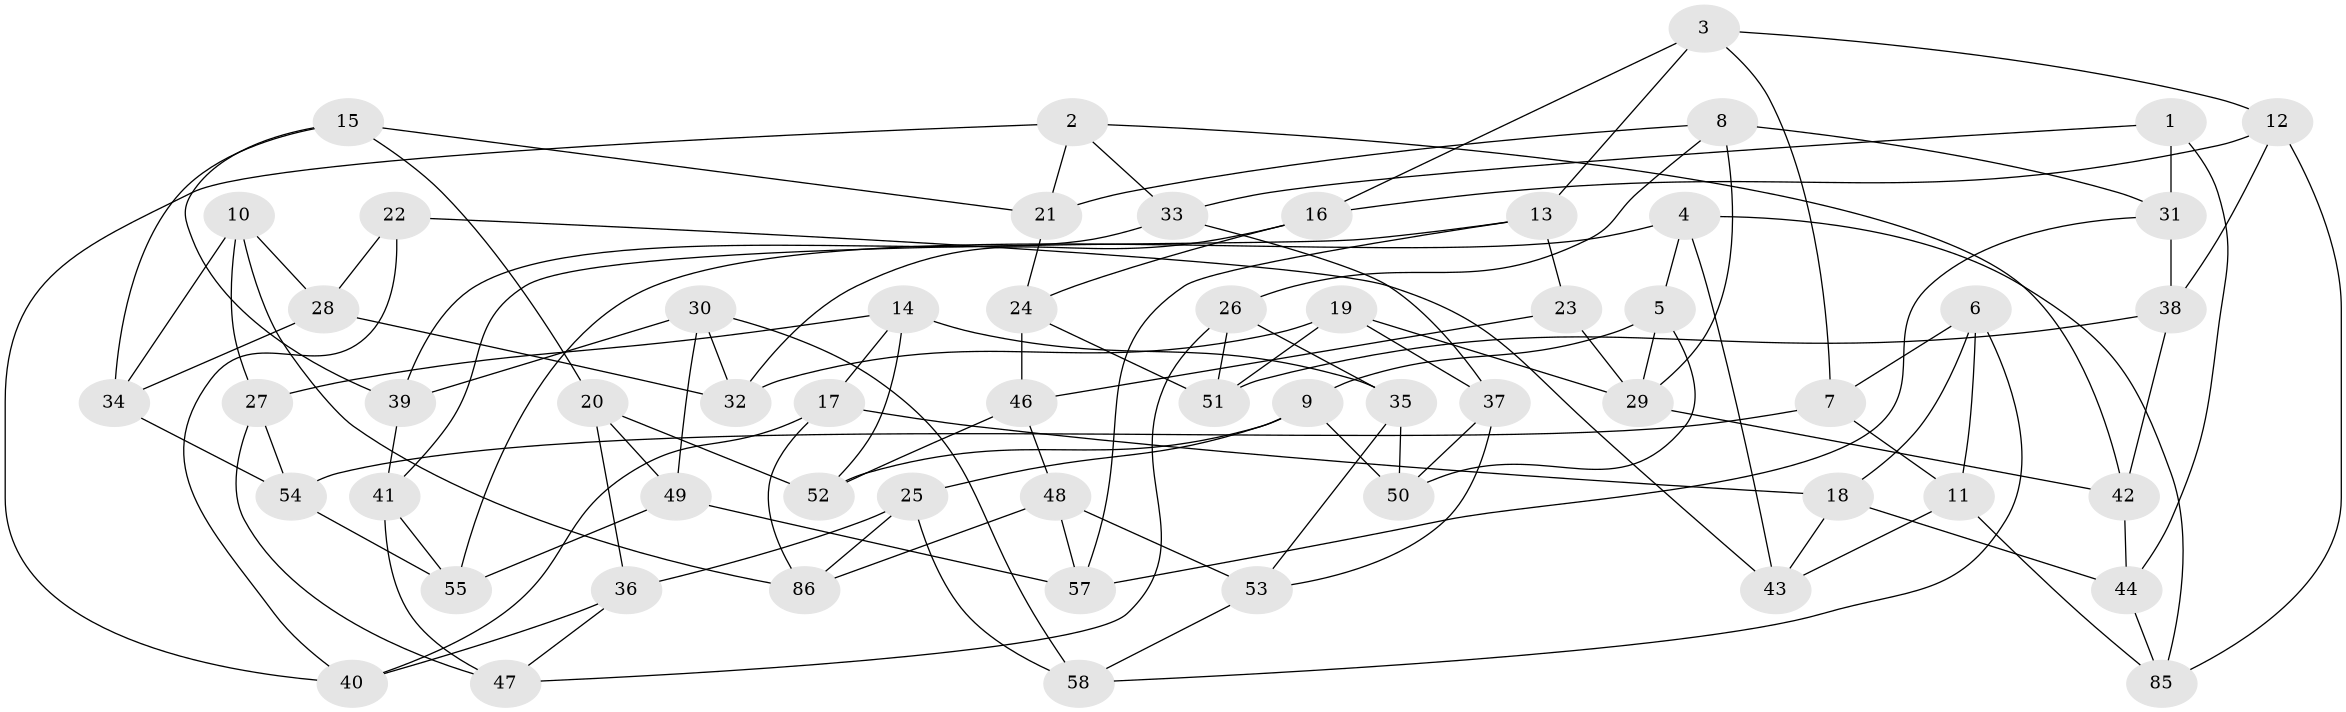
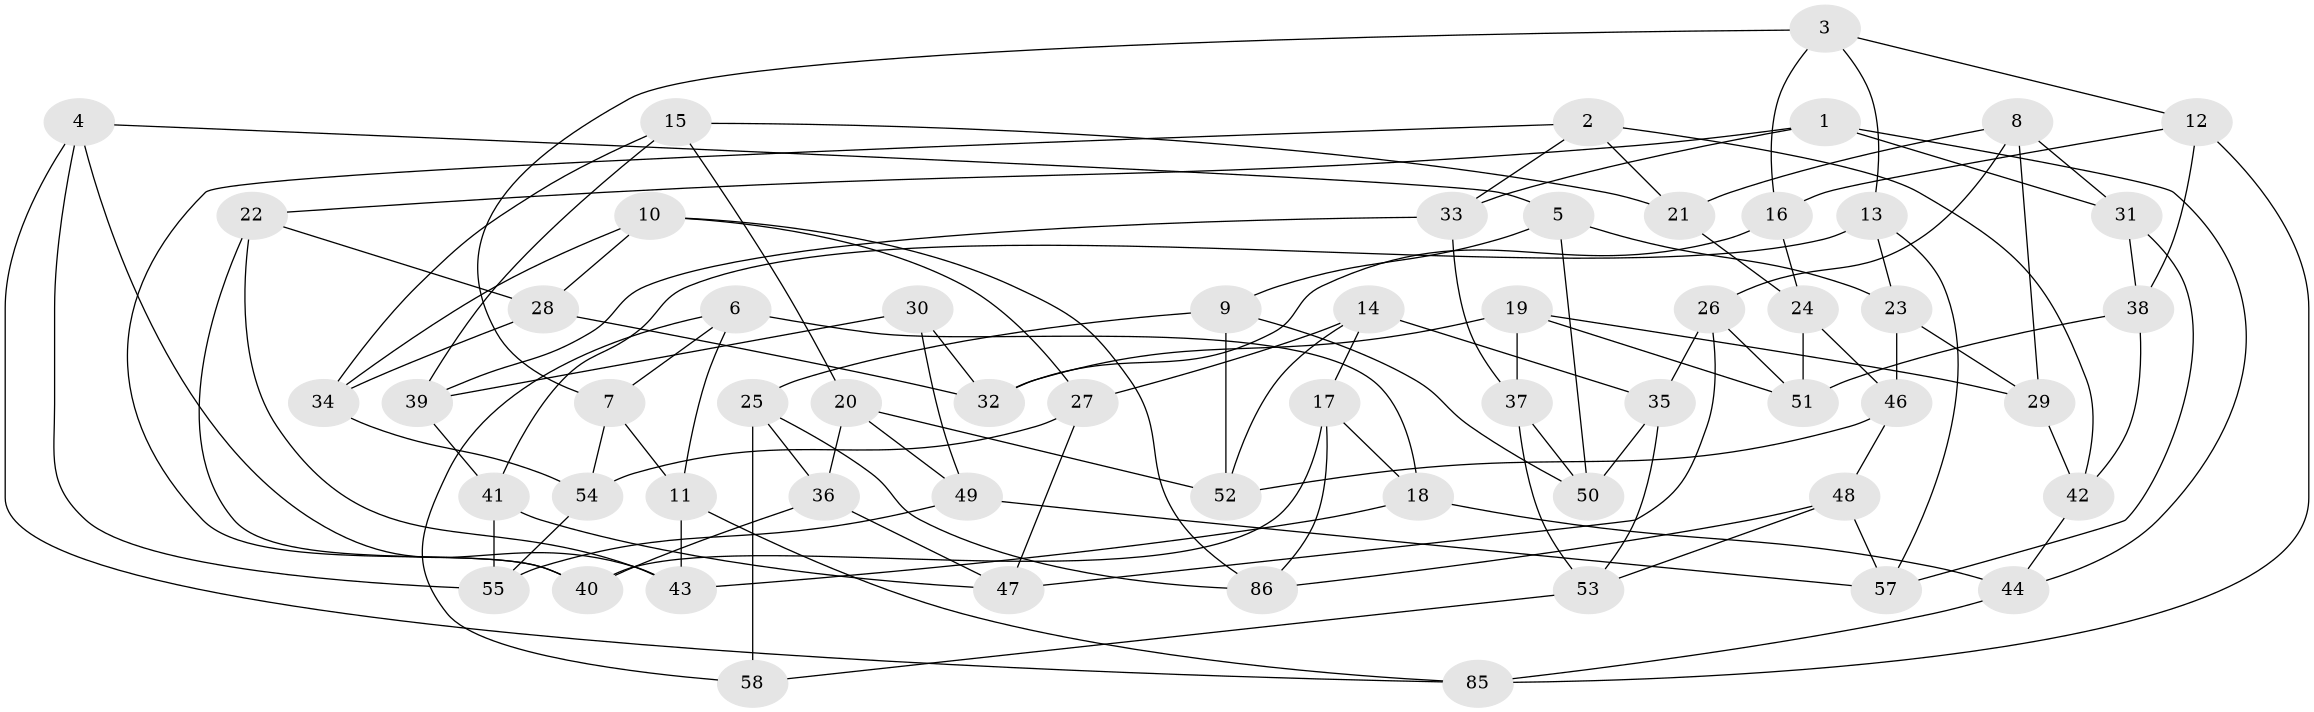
edge "1" -- "22": added
edge "5" -- "29": now "5" -- "23"
edge "30" -- "58": removed
